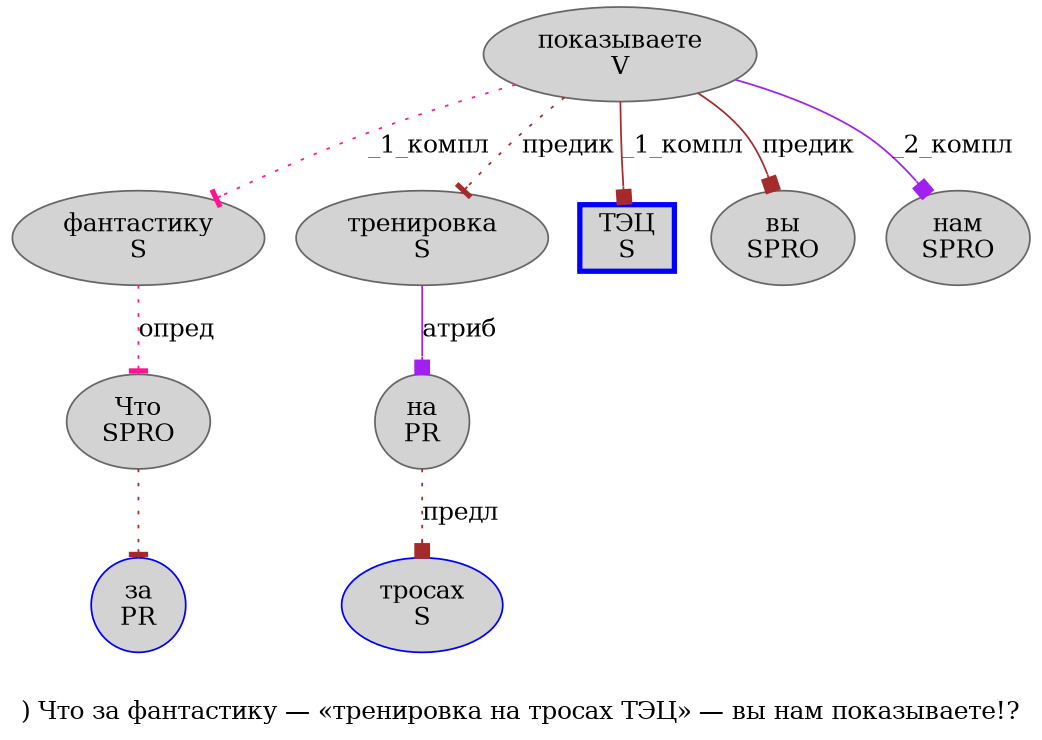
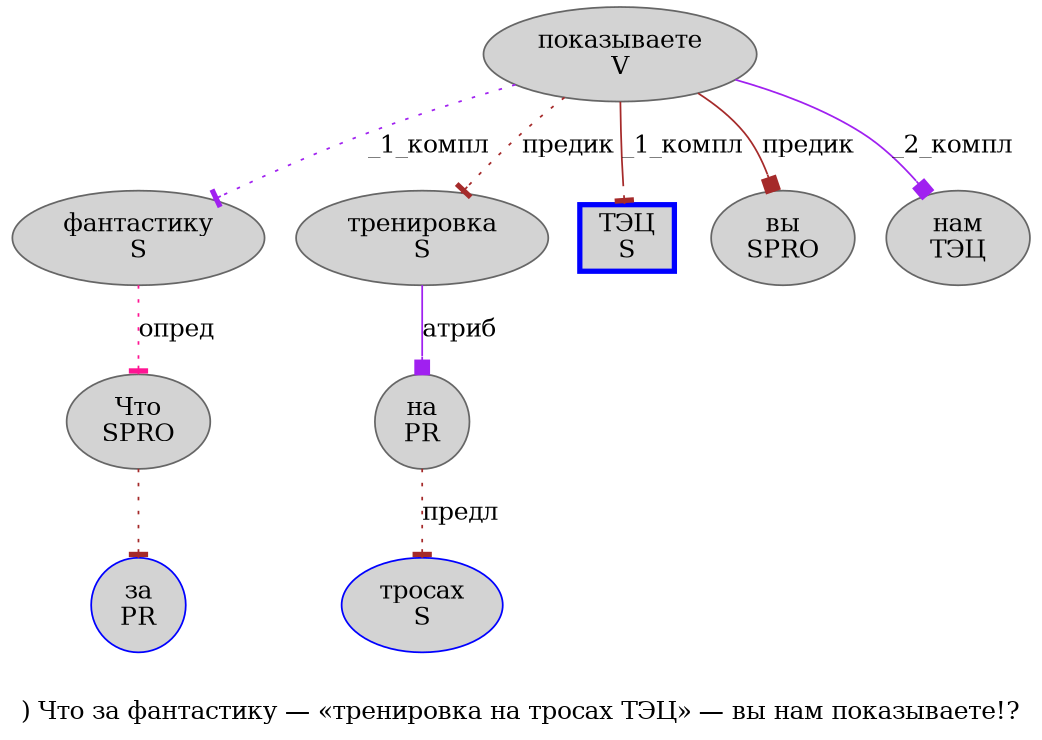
edge "показываете V" -> "фантастику S": color deeppink -> purple
edge "показываете V" -> "ТЭЦ S": arrowhead box -> tee
node "нам SPRO": label "нам SPRO" -> "нам ТЭЦ"
edge "на PR" -> "тросах S": arrowhead box -> tee
